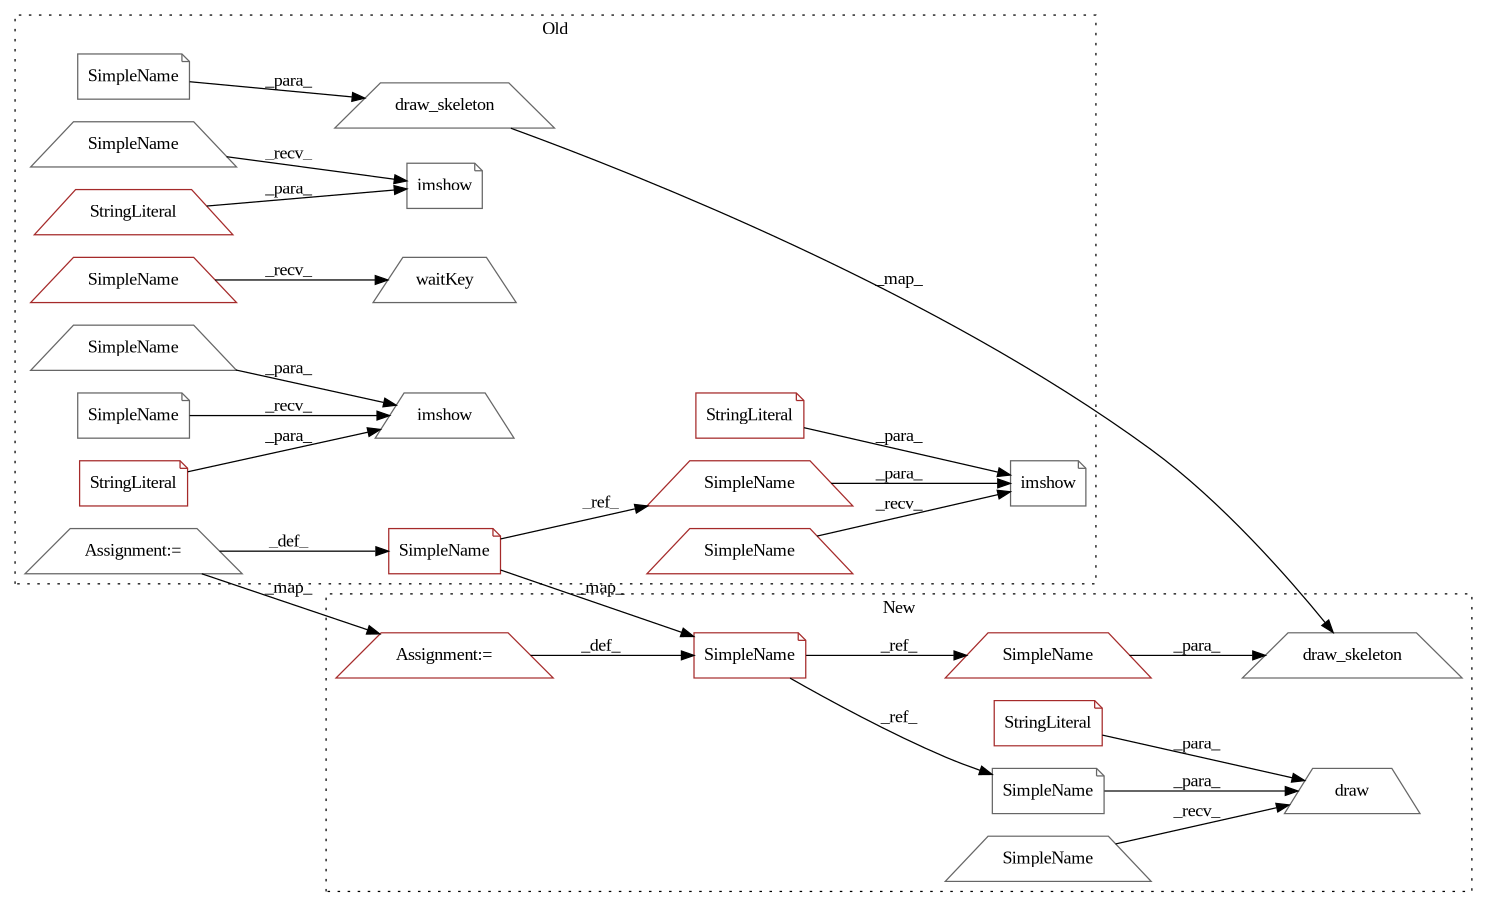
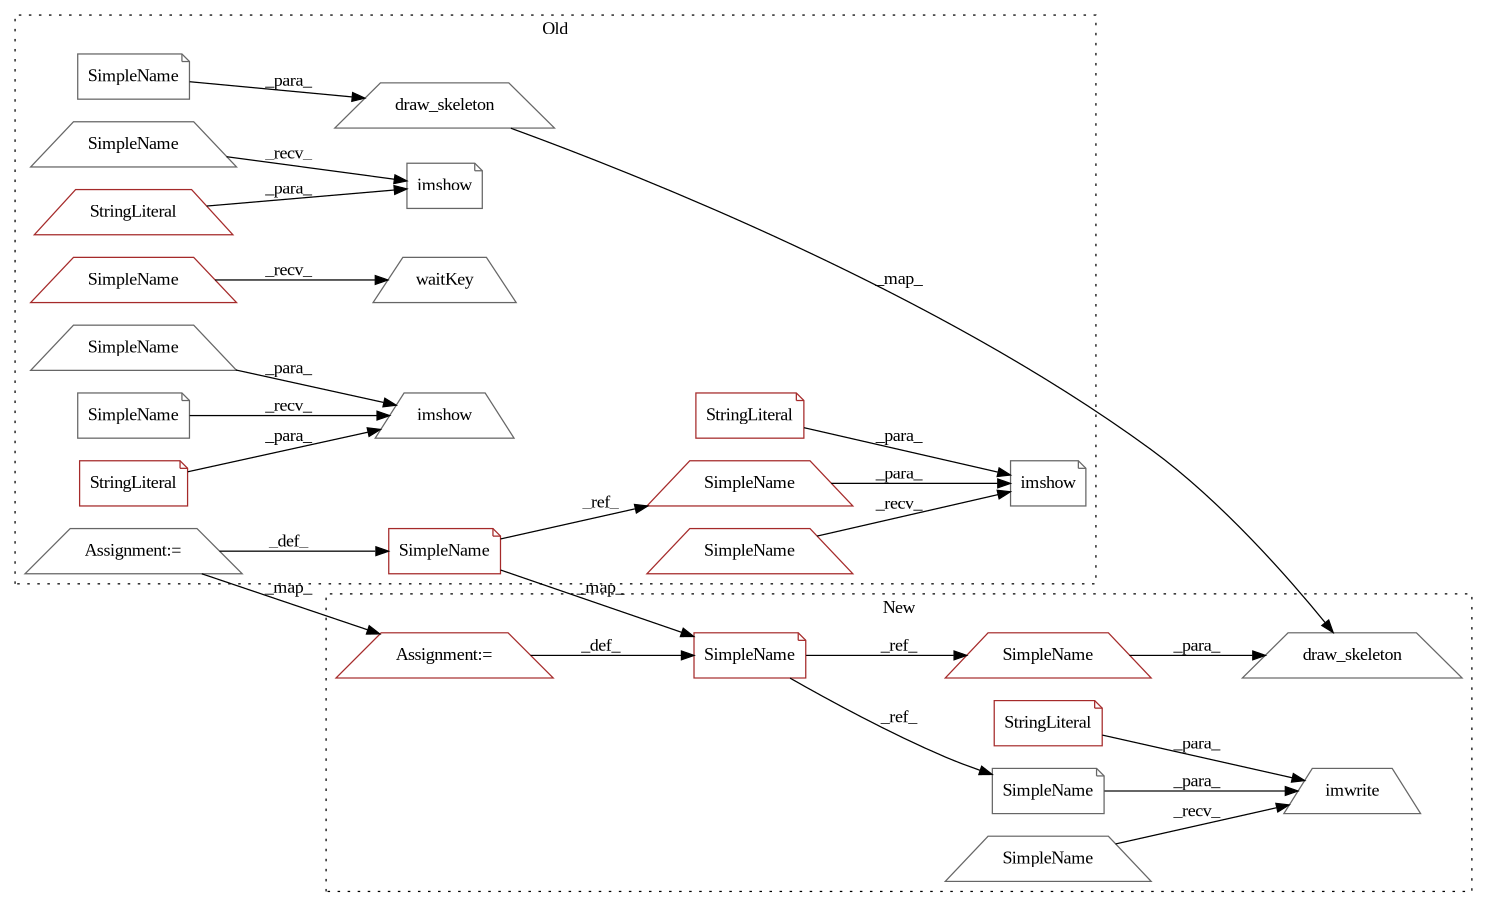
node "draw": label "draw" -> "imwrite"
